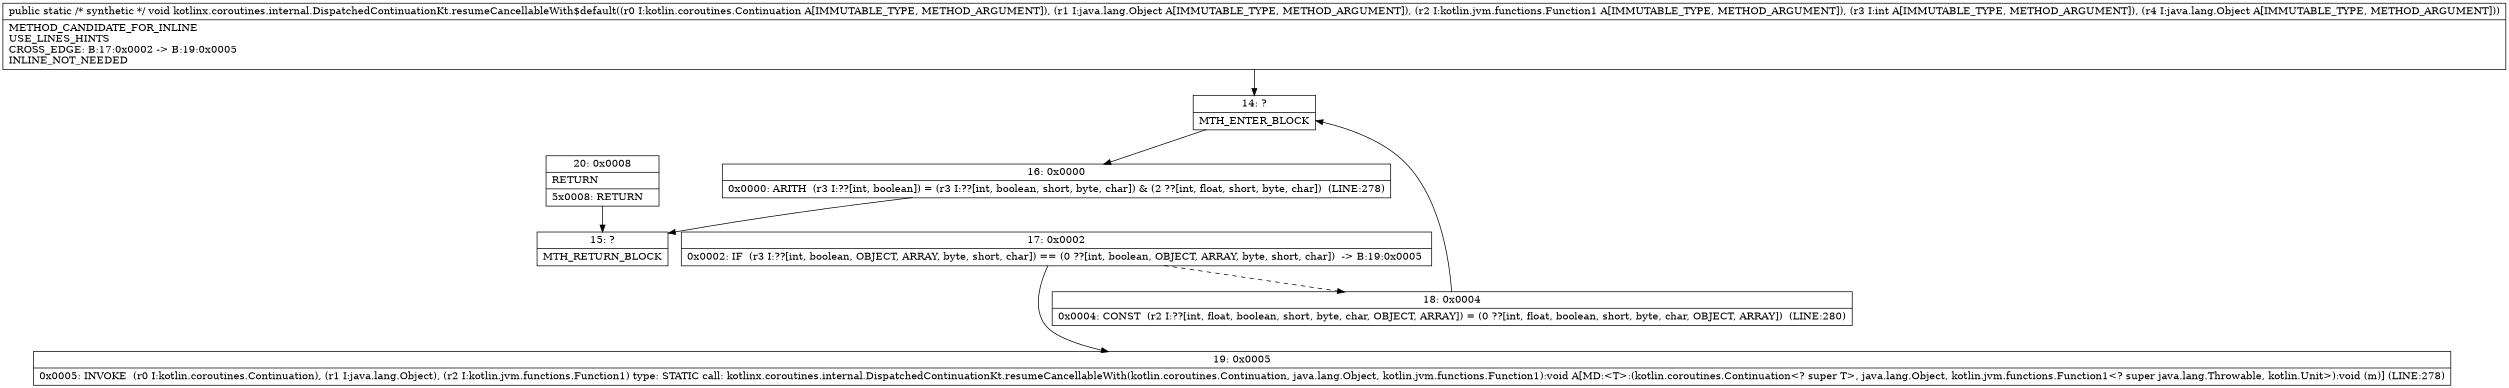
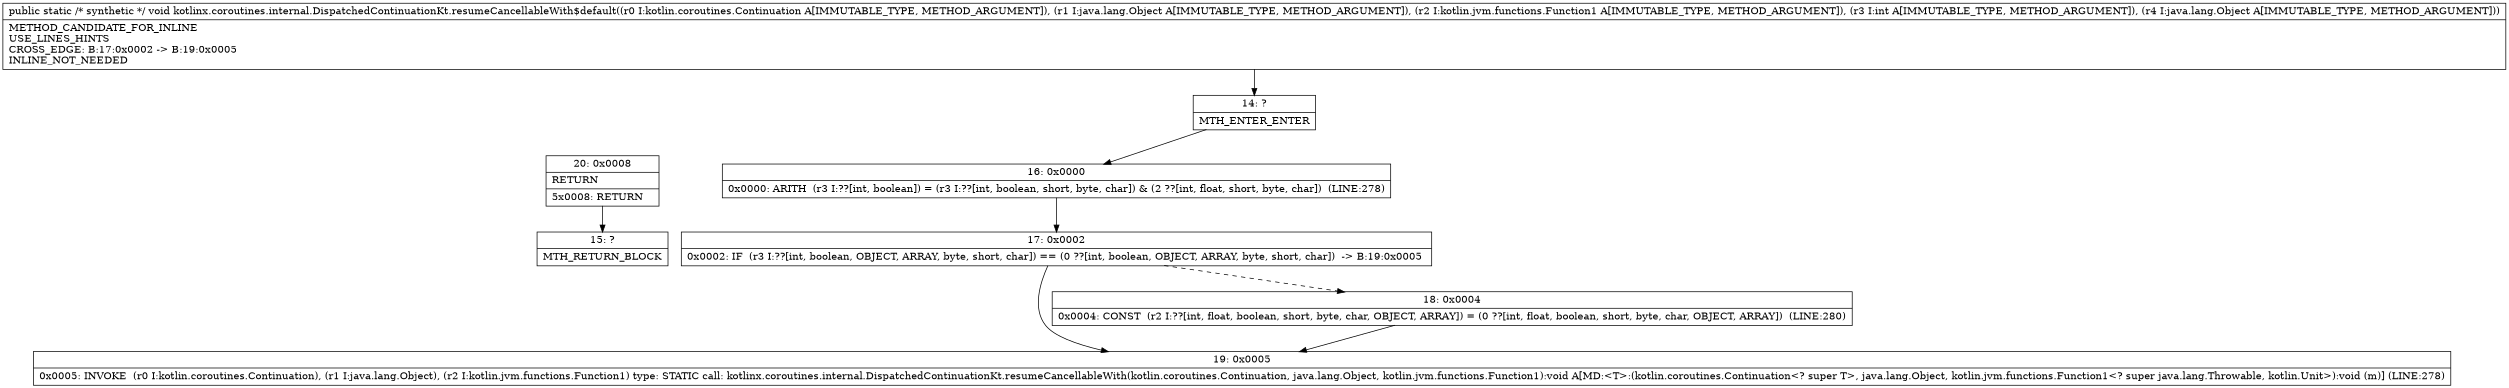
node "14: ?": text "MTH_ENTER_BLOCK" -> "MTH_ENTER_ENTER"
edge "18: 0x0004" -> "14: ?": now "18: 0x0004" -> "19: 0x0005"
edge "16: 0x0000" -> "15: ?": now "16: 0x0000" -> "17: 0x0002"
